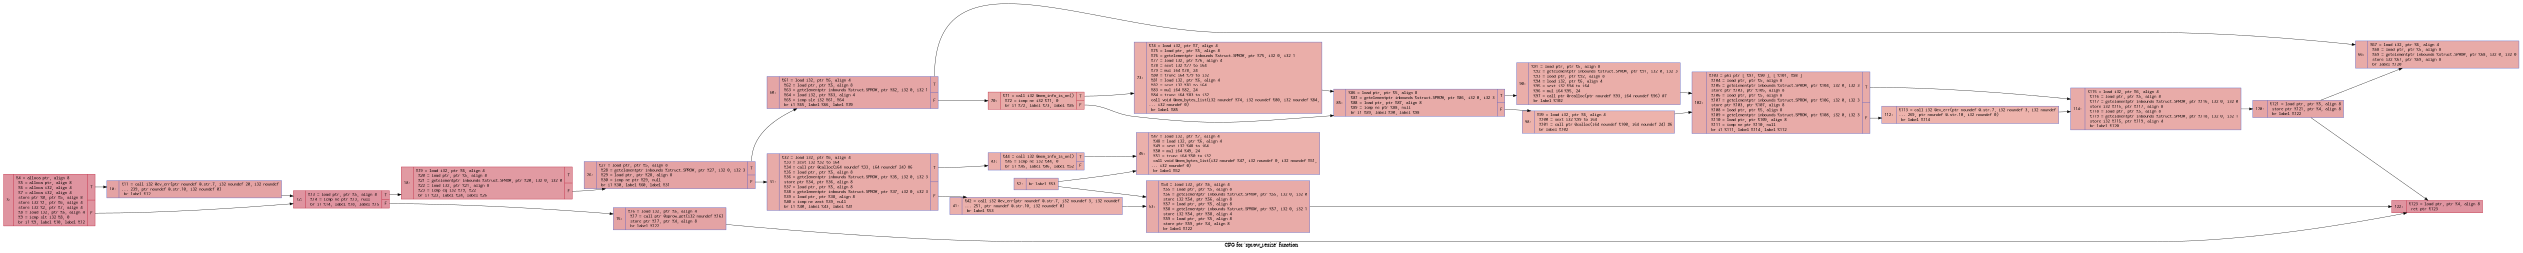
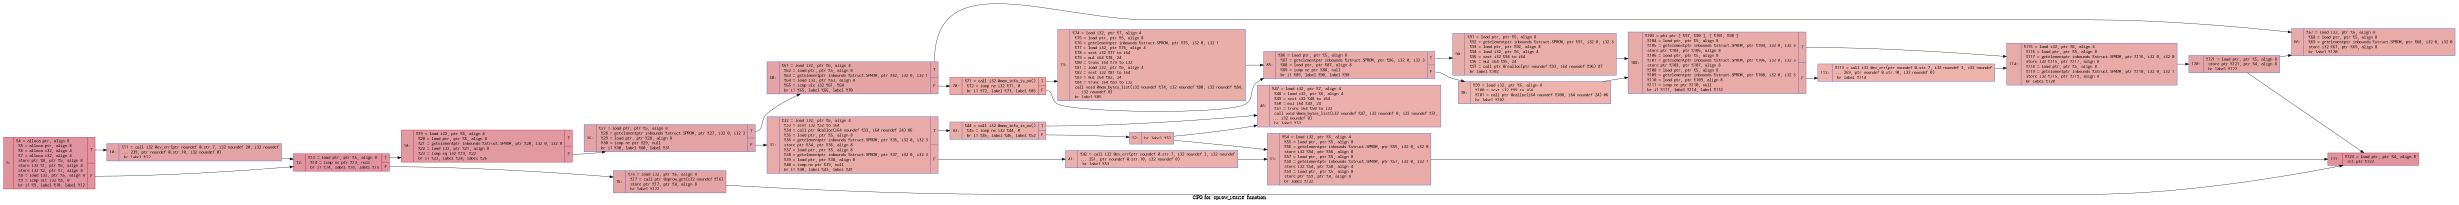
edge "43:" -> "52:": added
node "31:": text "%40 = icmp ne zext %39, null" -> "%40 = icmp ne ptr %39, null"
